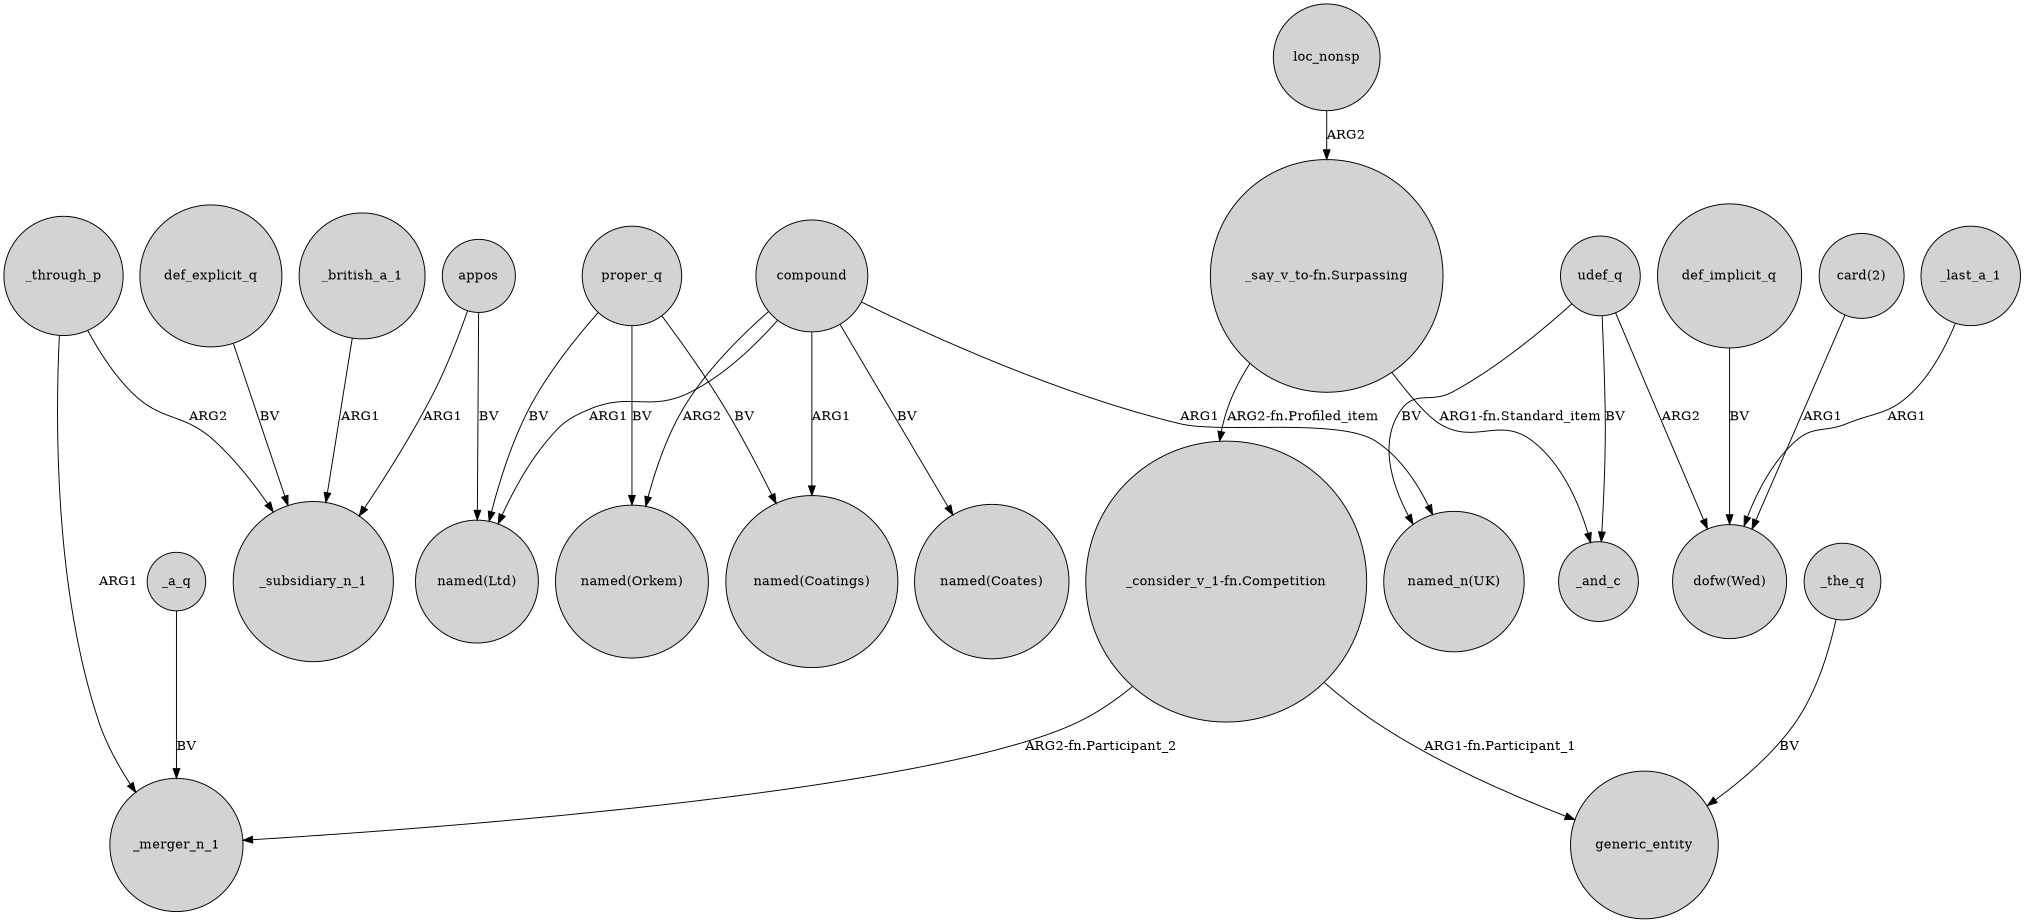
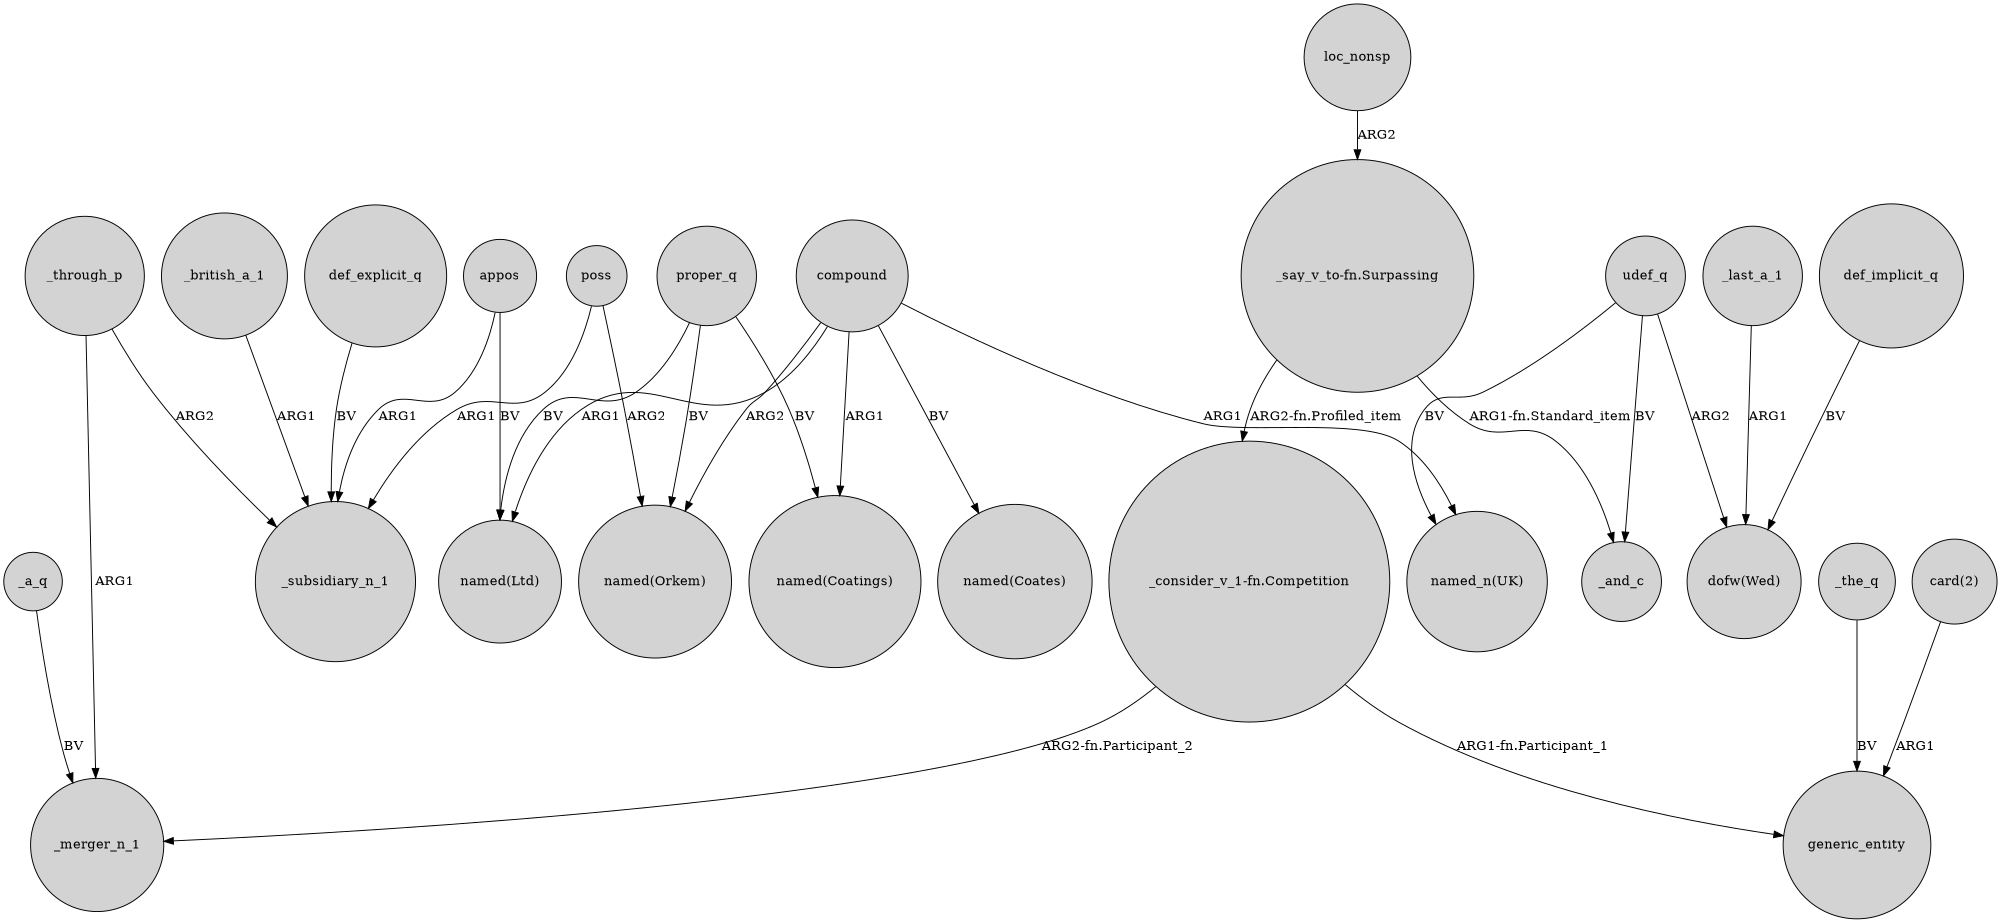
node "poss": added
edge "card(2)" -> "dofw(Wed)": now "card(2)" -> "generic_entity"
